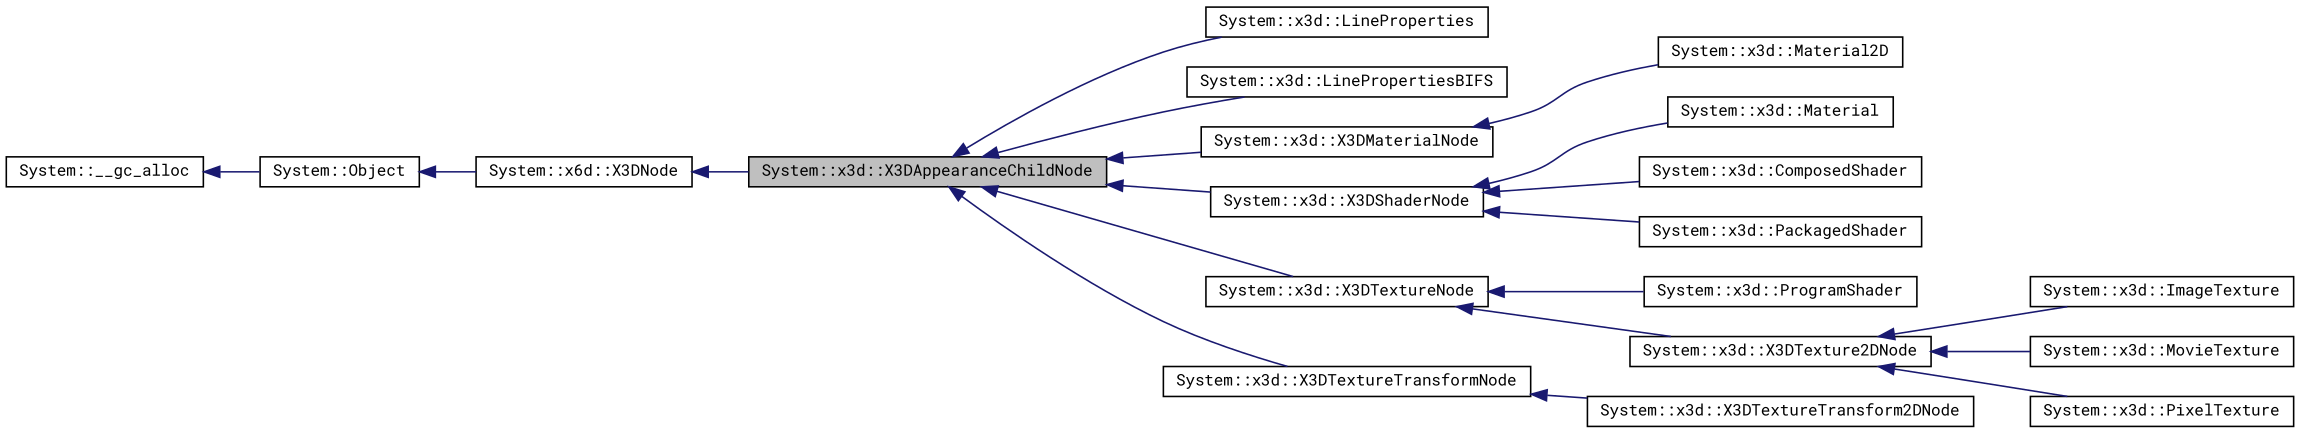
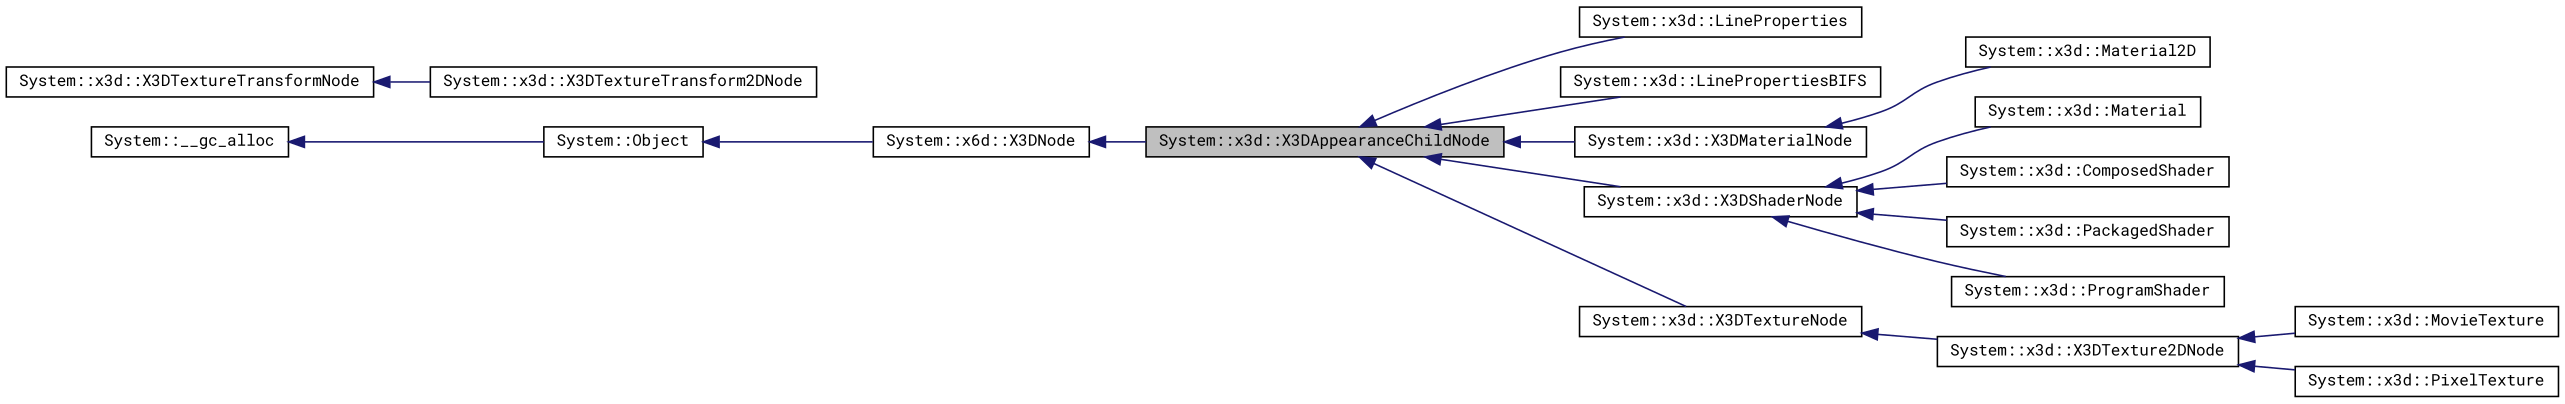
edge "System::x3d::ProgramShader" -> "System::x3d::X3DTextureNode": now "System::x3d::ProgramShader" -> "System::x3d::X3DShaderNode"
node "System::x3d::ImageTexture": removed
edge "System::x3d::X3DTextureTransformNode" -> "System::x3d::X3DAppearanceChildNode": removed
